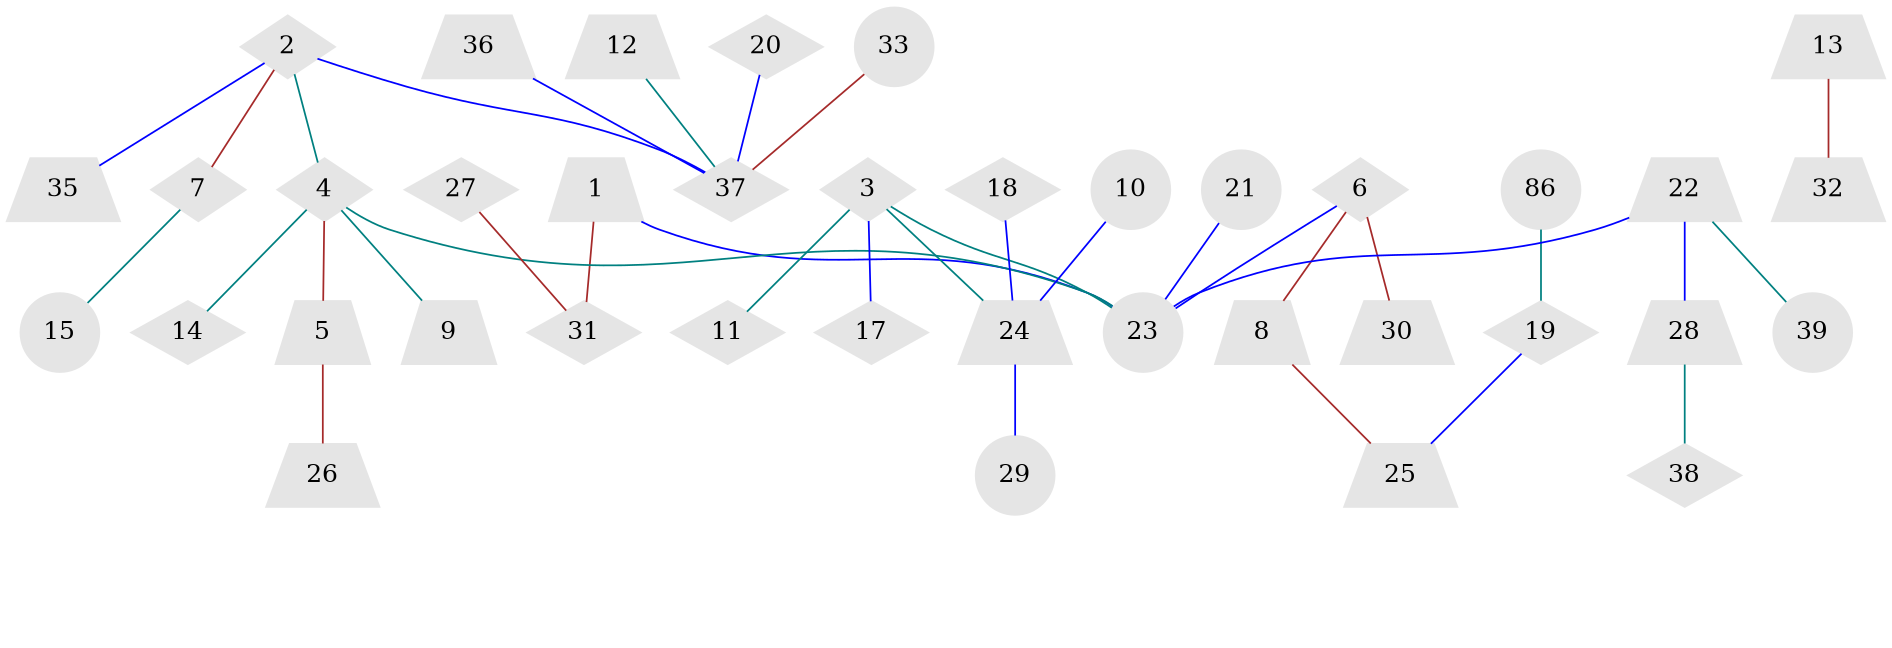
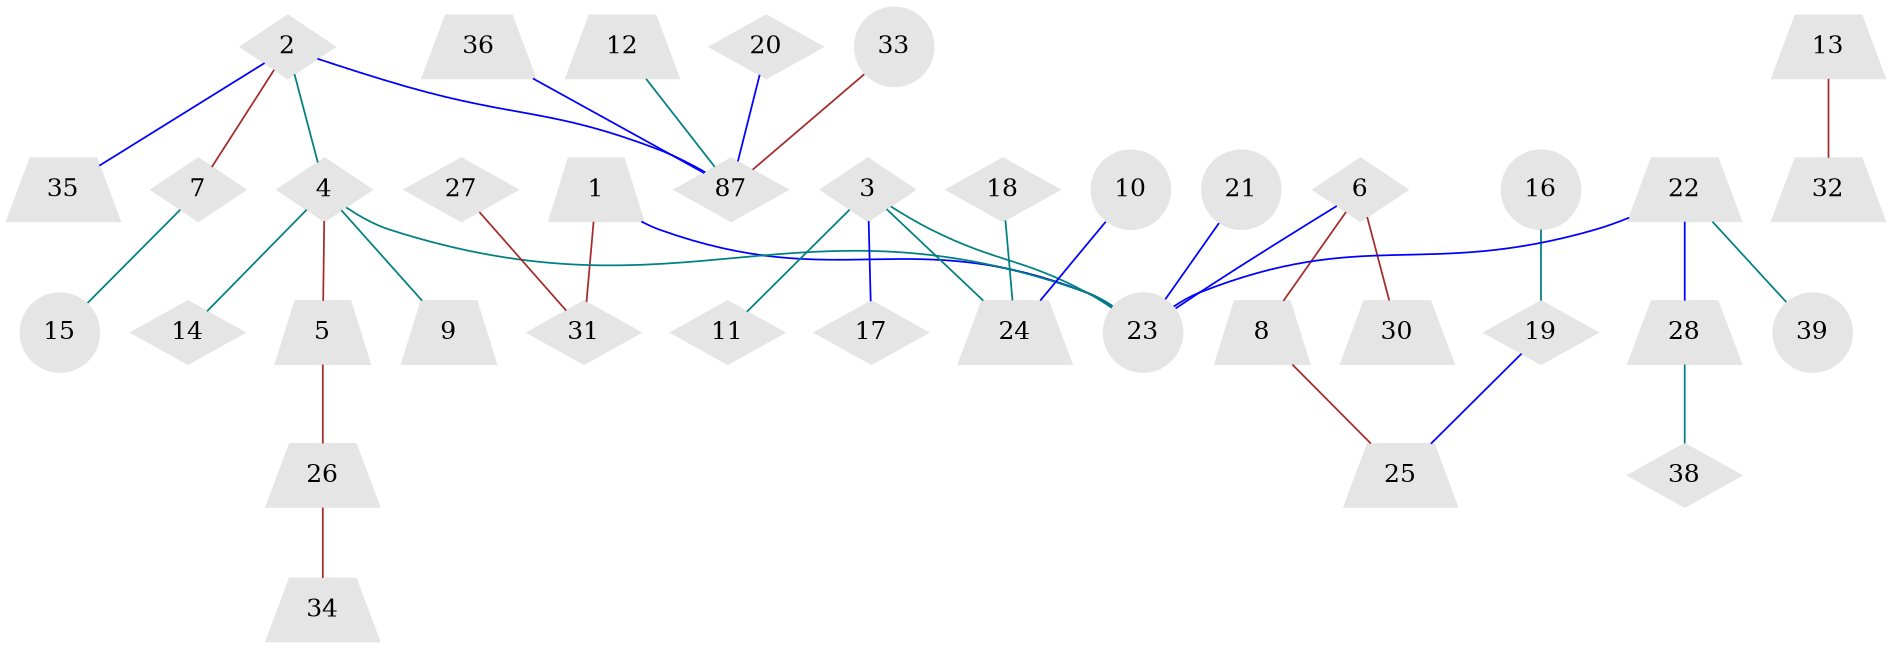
node "37": label "37" -> "87"
node "86": label "86" -> "16"
edge "18" -- "24": color blue -> teal
node "29": removed
node "34": added
